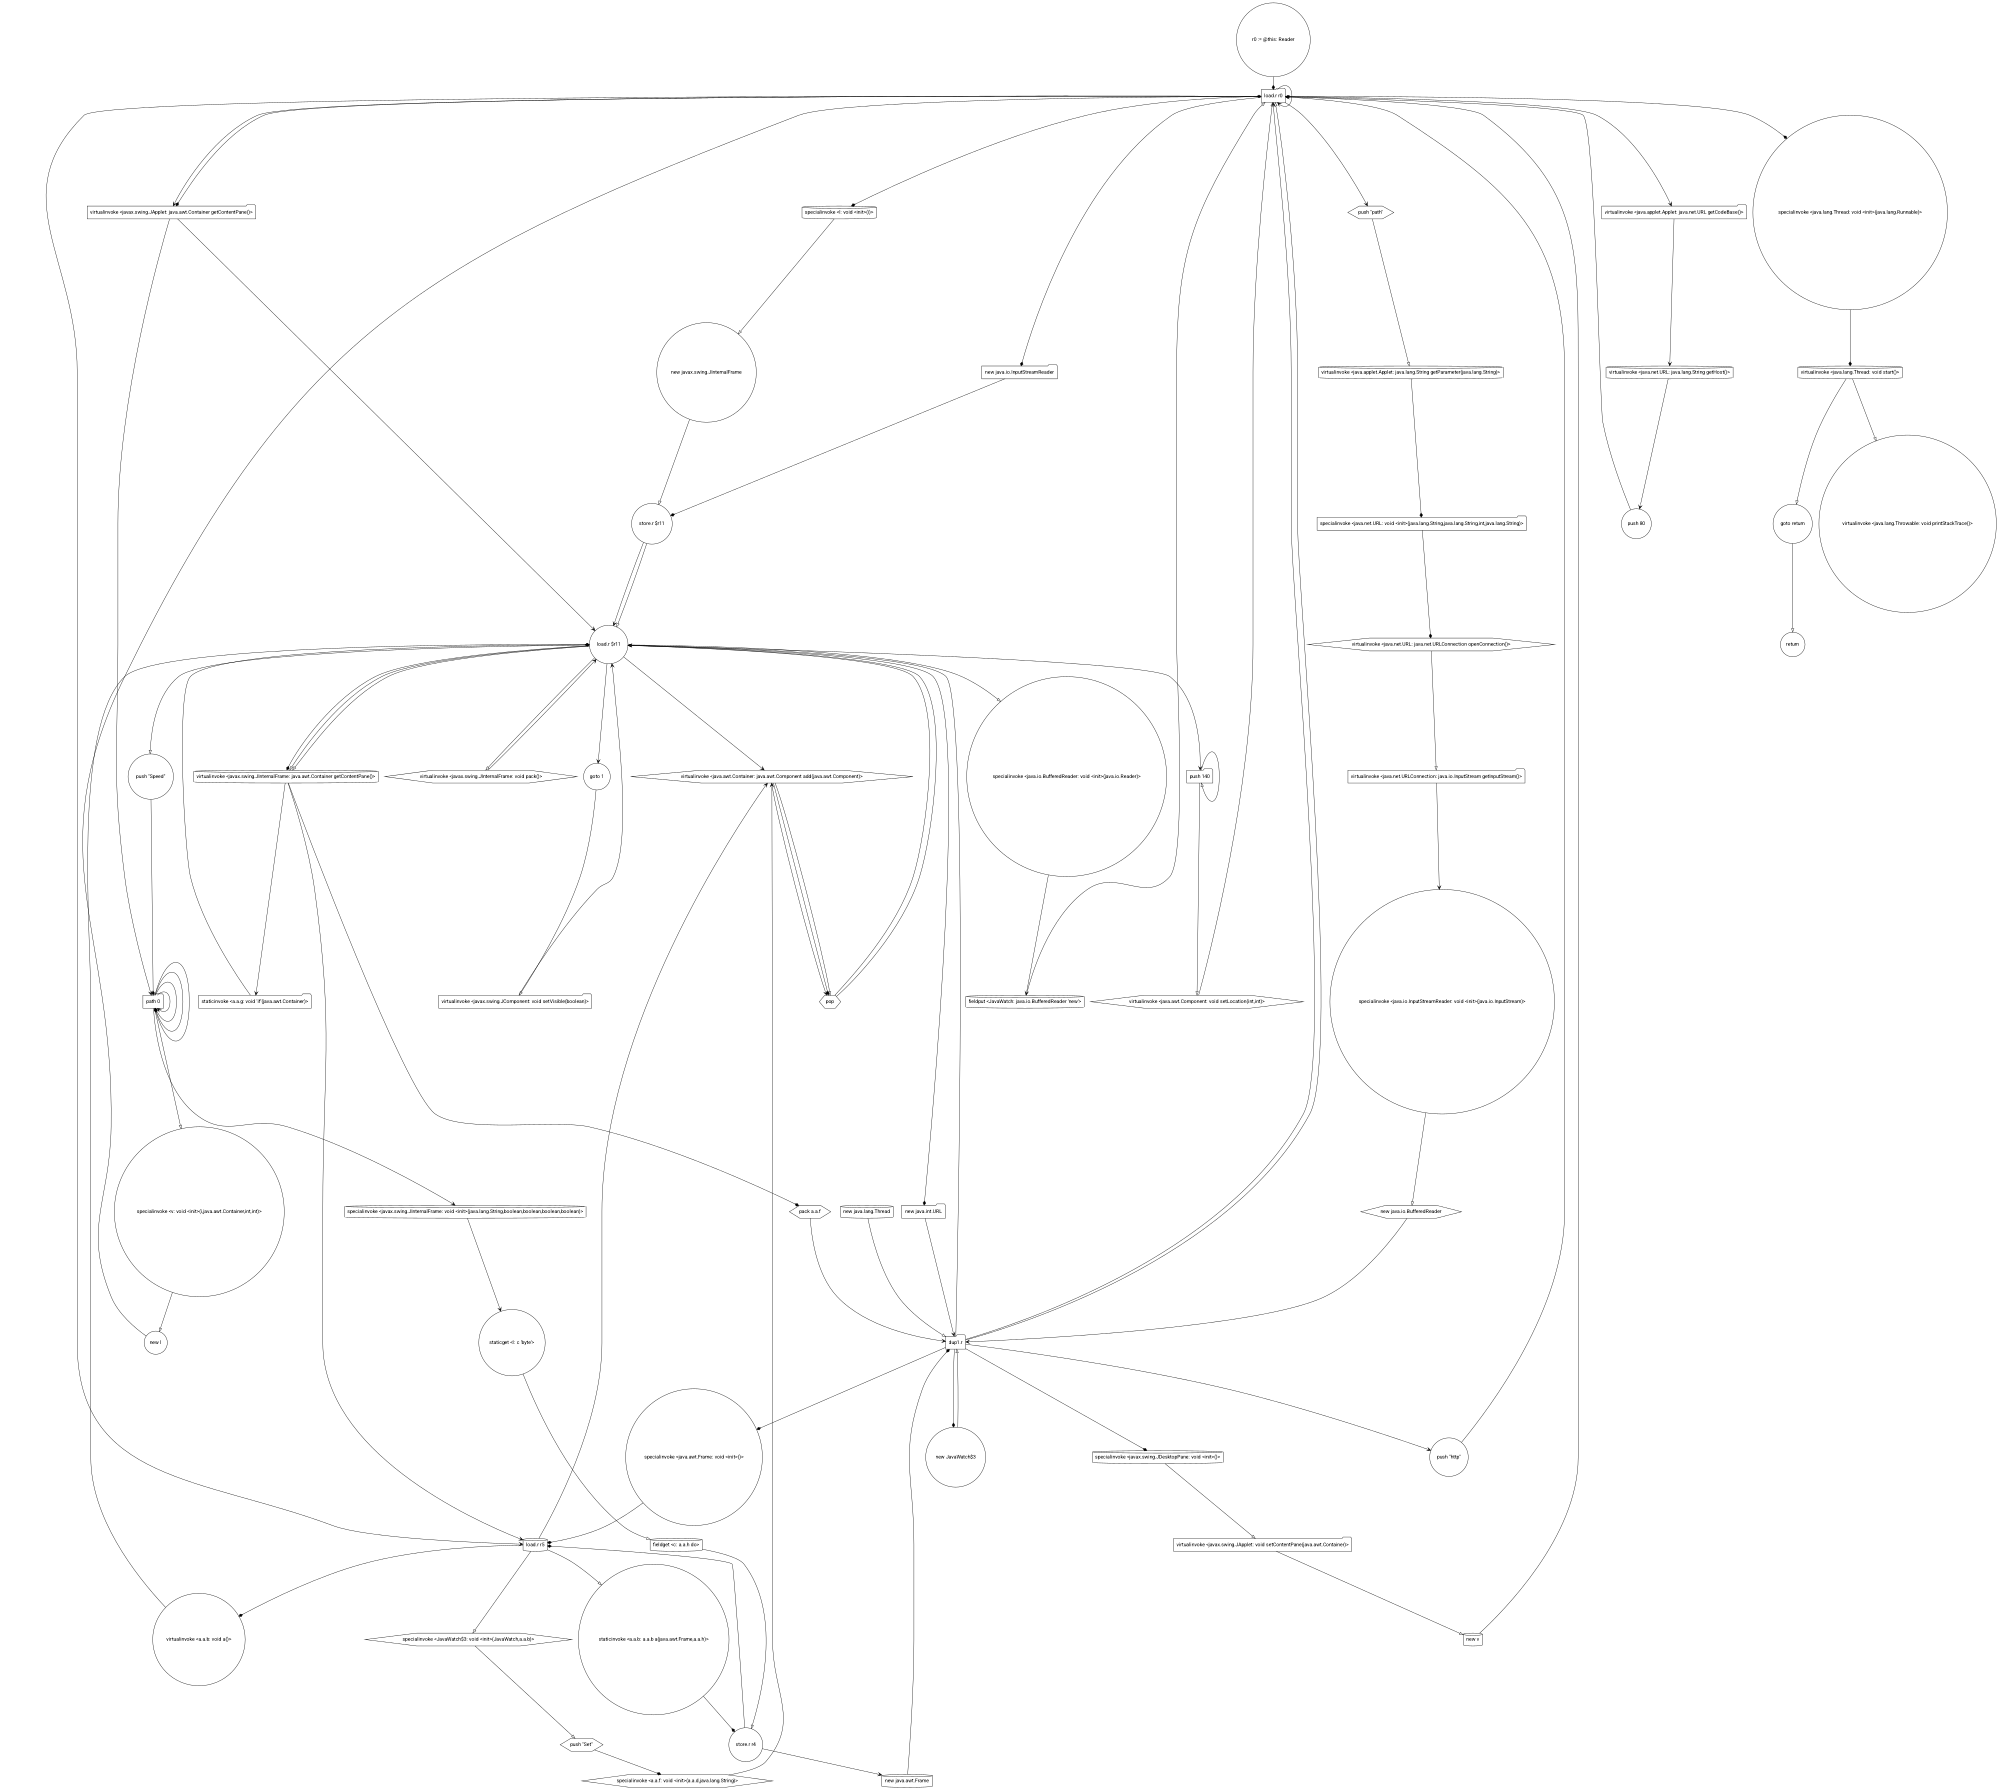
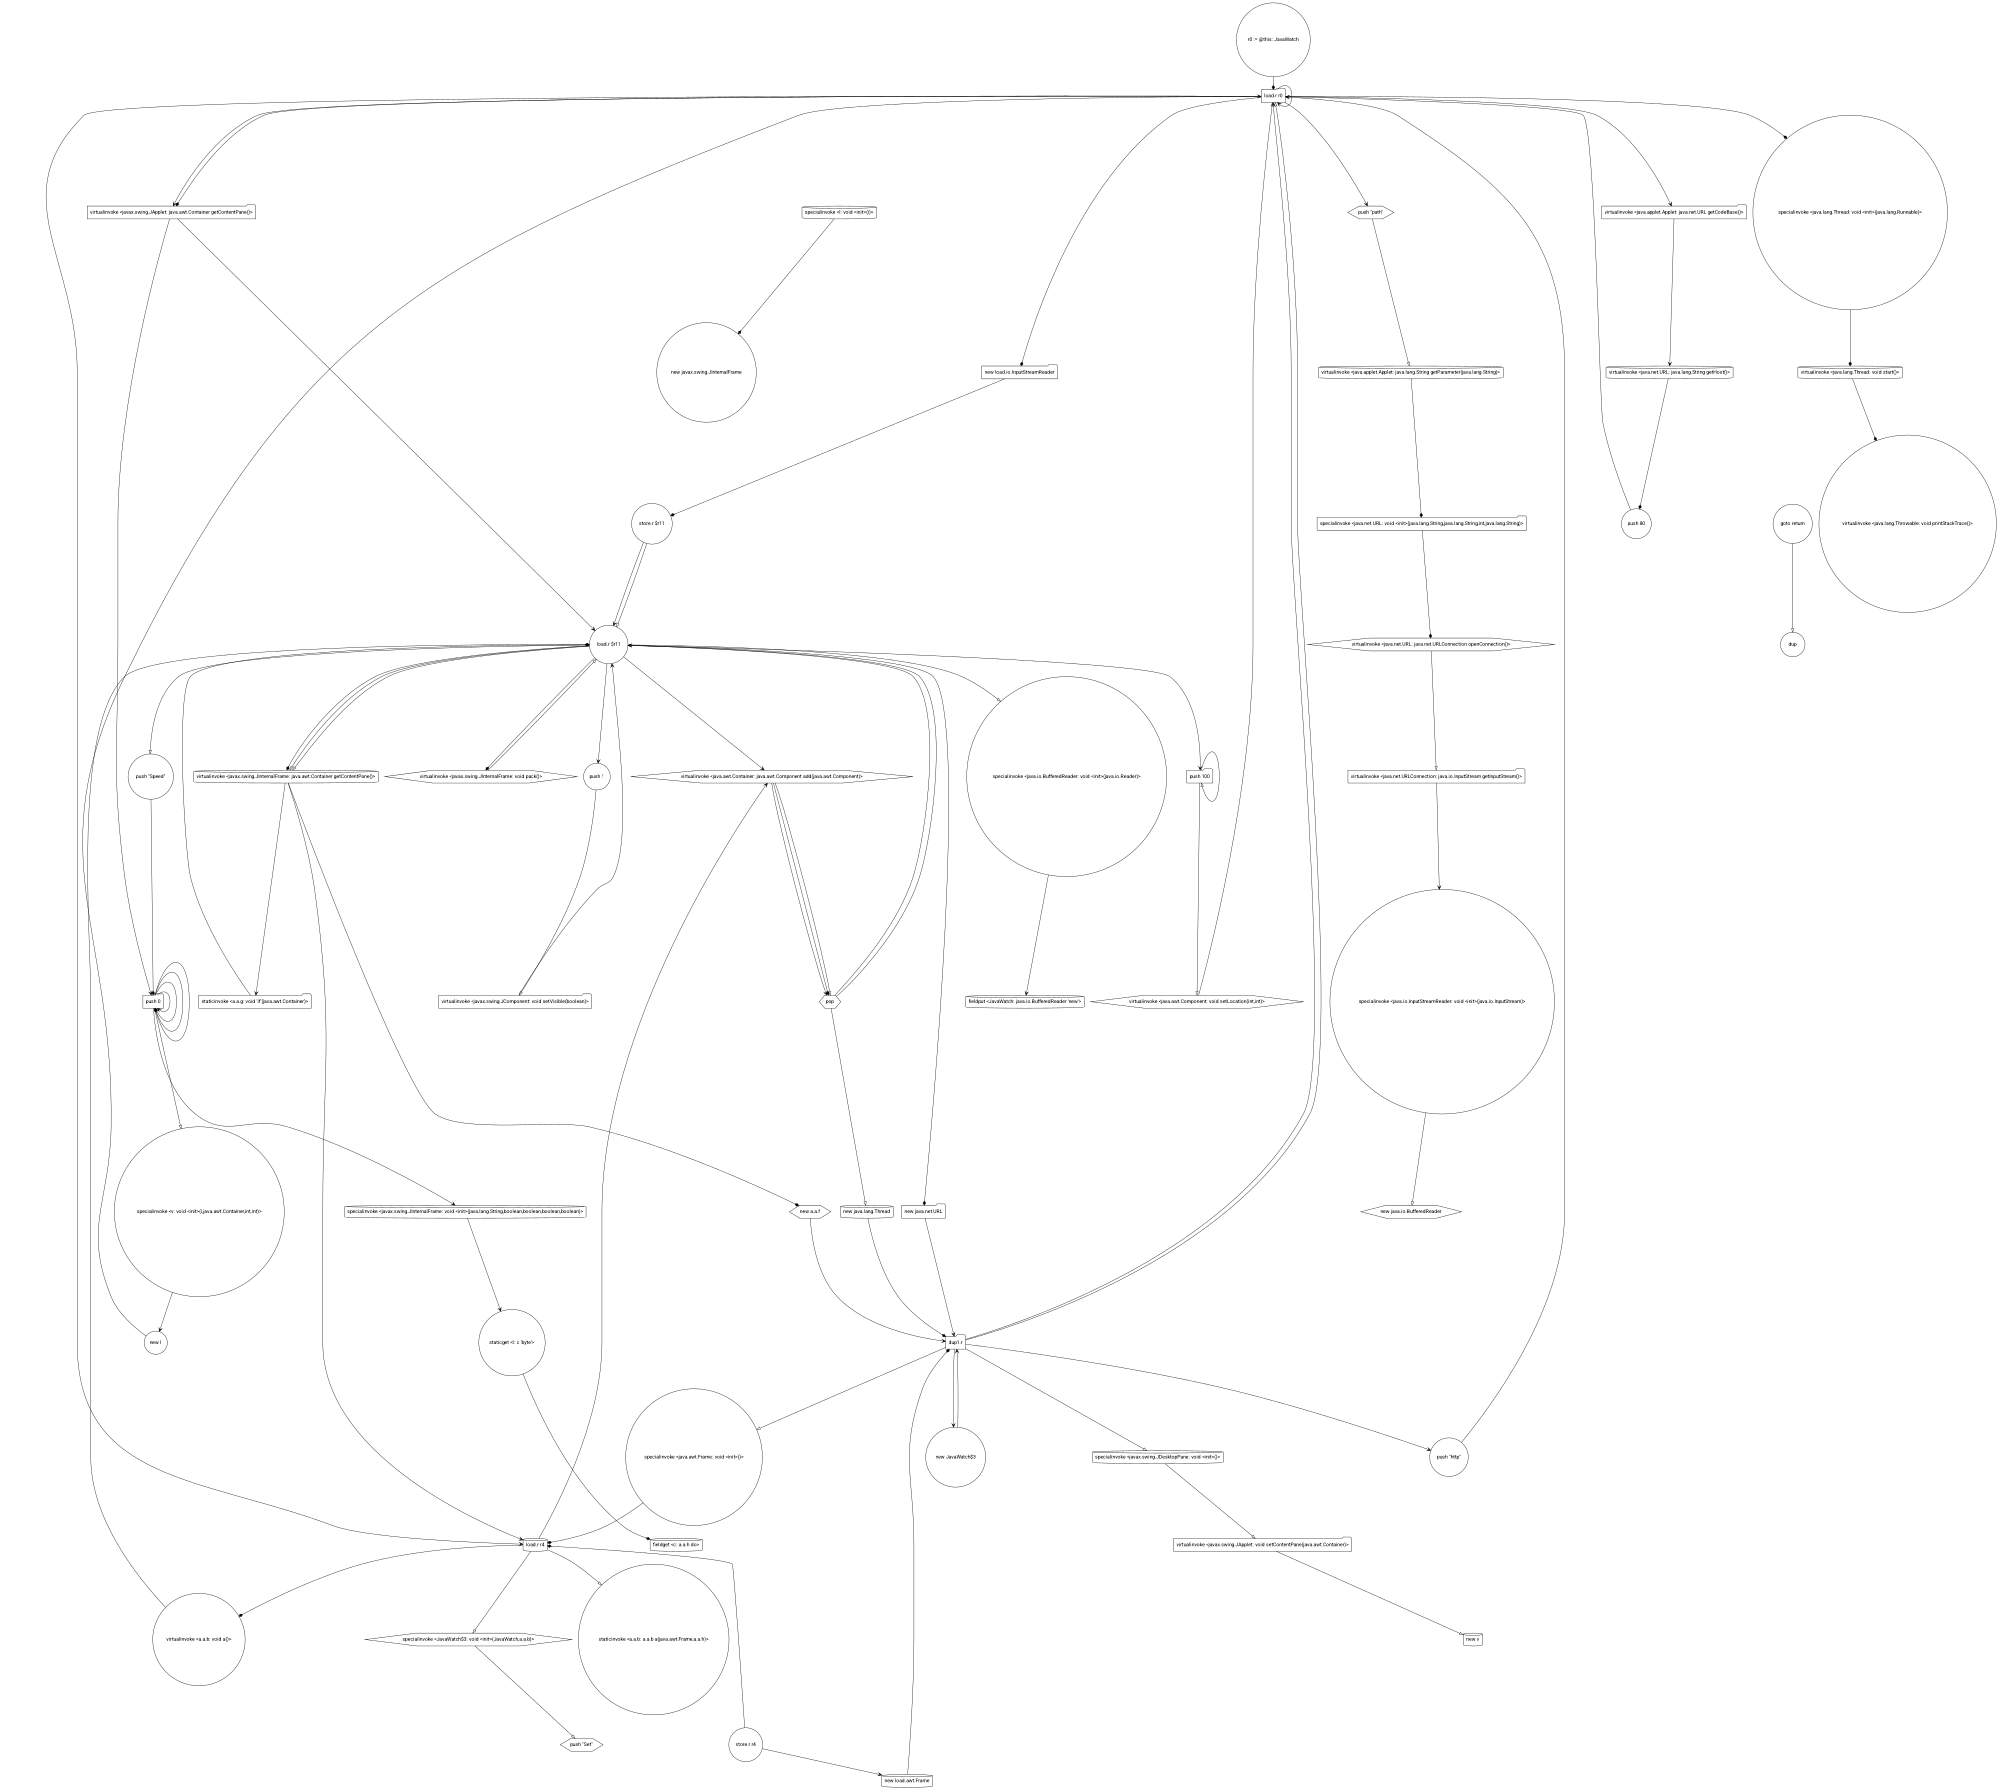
node "r0 := @this: Reader": label "r0 := @this: Reader" -> "r0 := @this: JavaWatch"
edge "load.r r0" -> "specialinvoke <l: void <init>(i)>": removed
edge "specialinvoke <l: void <init>(i)>" -> "new javax.swing.JInternalFrame": arrowhead onormal -> diamond
node "new java.io.InputStreamReader": label "new java.io.InputStreamReader" -> "new load.io.InputStreamReader"
edge "new l" -> "load.r r0": arrowhead diamond -> vee
edge "virtualinvoke <java.lang.Thread: void start()>" -> "virtualinvoke <java.lang.Throwable: void printStackTrace()>": arrowhead onormal -> diamond
edge "virtualinvoke <java.lang.Thread: void start()>" -> "goto return": removed
edge "virtualinvoke <java.net.URL: java.lang.String getHost()>" -> "push 80": arrowhead vee -> diamond
edge "new javax.swing.JInternalFrame" -> "store.r $r11": removed
edge "fieldput <JavaWatch: java.io.BufferedReader 'new'>" -> "load.r r0": removed
node "return": label "return" -> "dup"
edge "load.r $r11" -> "virtualinvoke <javax.swing.JInternalFrame: void pack()>": arrowhead onormal -> diamond
edge "virtualinvoke <javax.swing.JInternalFrame: void pack()>" -> "load.r $r11": arrowhead vee -> onormal
edge "new v" -> "load.r r0": removed
node "goto 1": label "goto 1" -> "push 1"
node "push 140": label "push 140" -> "push 100"
edge "dup1.r" -> "load.r $r11": removed
node "path 0": label "path 0" -> "push 0"
edge "pop" -> "new java.lang.Thread": added
node "pack a.a.f": label "pack a.a.f" -> "new a.a.f"
node "new java.int.URL": label "new java.int.URL" -> "new java.net.URL"
edge "new java.lang.Thread" -> "dup1.r": arrowhead onormal -> diamond
edge "specialinvoke <v: void <init>(i,java.awt.Container,int,int)>" -> "new l": arrowhead onormal -> vee
edge "new java.io.BufferedReader" -> "dup1.r": removed
edge "dup1.r" -> "new JavaWatch$3": arrowhead diamond -> vee
edge "dup1.r" -> "specialinvoke <java.awt.Frame: void <init>()>": arrowhead diamond -> onormal
edge "new JavaWatch$3" -> "dup1.r": arrowhead onormal -> vee
edge "dup1.r" -> "specialinvoke <javax.swing.JDesktopPane: void <init>()>": arrowhead diamond -> onormal
edge "staticget <l: c 'byte'>" -> "fieldget <c: a.a.h do>": arrowhead onormal -> diamond
node "load.r r5": label "load.r r5" -> "load.r r4"
edge "fieldget <c: a.a.h do>" -> "store.r r4": removed
edge "staticinvoke <a.a.b: a.a.b a(java.awt.Frame,a.a.h)>" -> "store.r r4": removed
node "specialinvoke <a.a.f: void <init>(a.a.d,java.lang.String)>": removed
node "new java.awt.Frame": label "new java.awt.Frame" -> "new load.awt.Frame"
